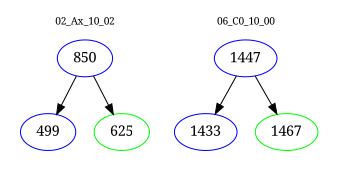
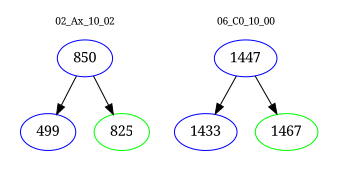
node "625": label "625" -> "825"
